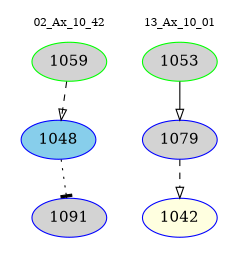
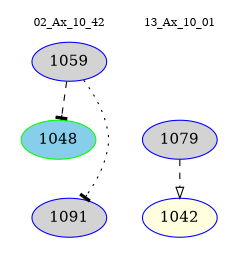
node "1059": color green -> blue
node "1053": removed
edge "1059" -> "1048": arrowhead onormal -> tee
node "1048": color blue -> green
edge "1048" -> "1091": now "1059" -> "1091"
